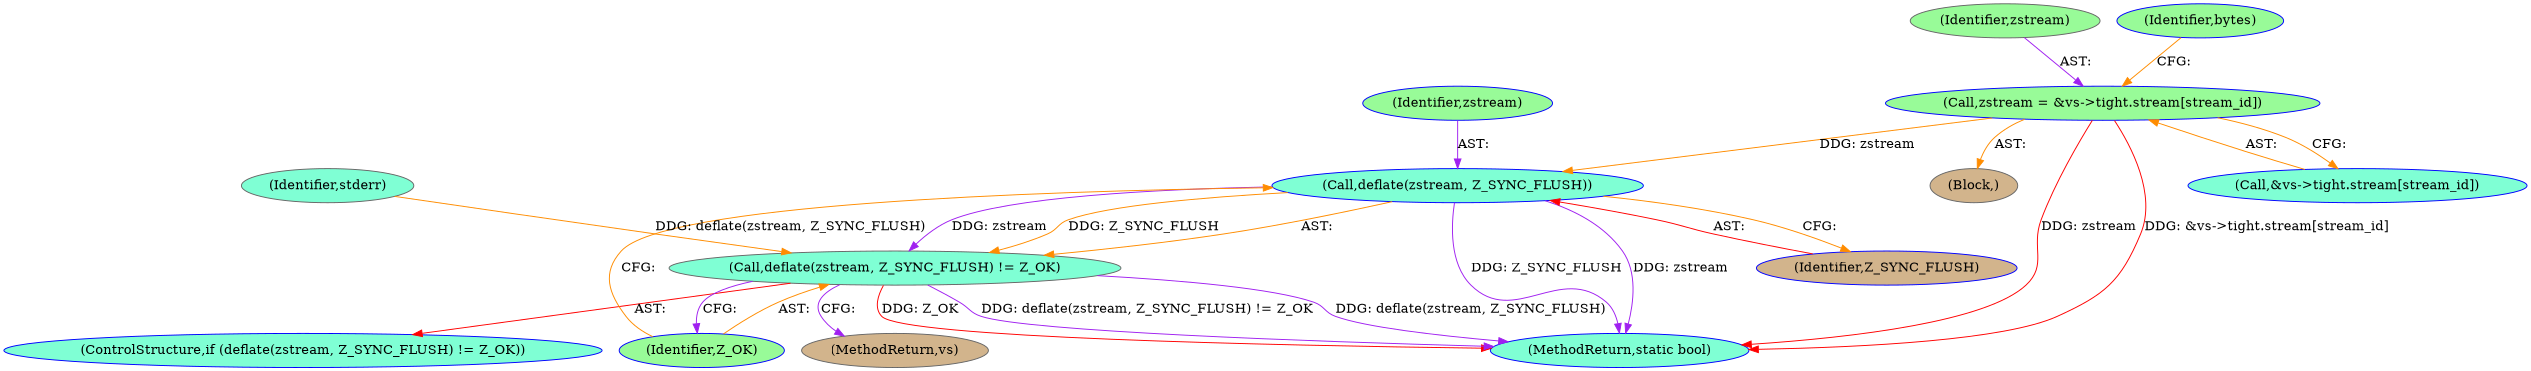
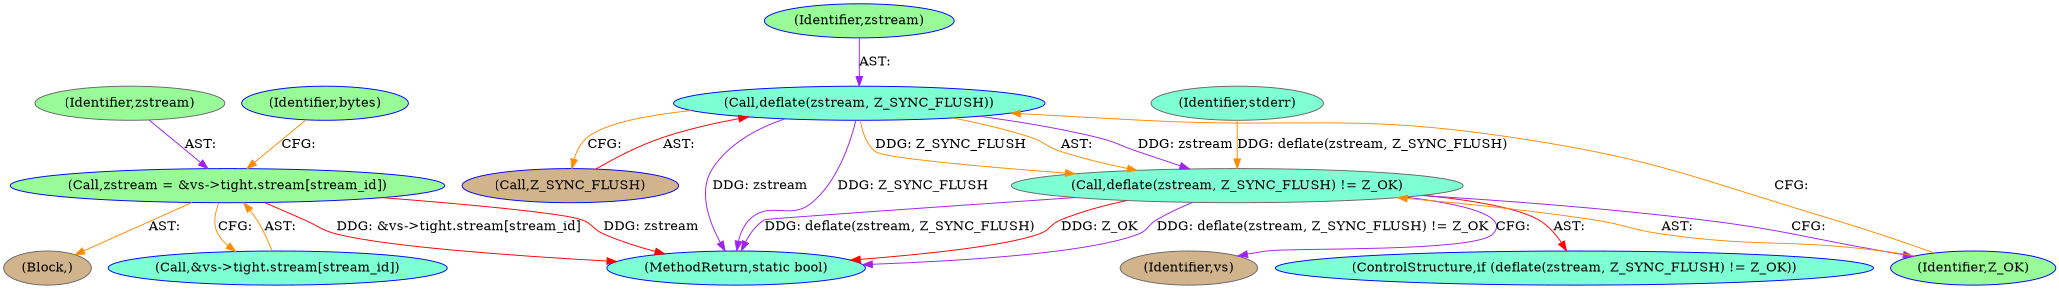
edge "(Call,zstream = &vs->tight.stream[stream_id])" -> "(Call,deflate(zstream, Z_SYNC_FLUSH))": removed, label "DDG: zstream"
node "(Identifier,Z_SYNC_FLUSH)": label "(Identifier,Z_SYNC_FLUSH)" -> "(Call,Z_SYNC_FLUSH)"
node "(MethodReturn,vs)": label "(MethodReturn,vs)" -> "(Identifier,vs)"
